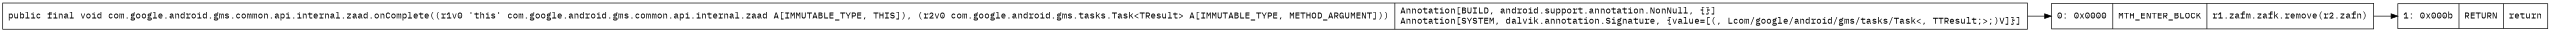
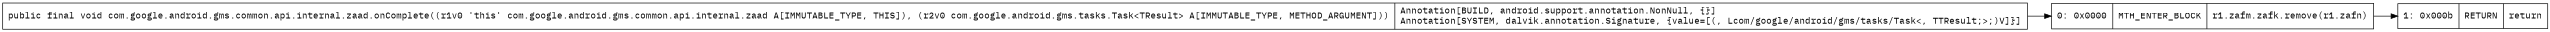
node "0: 0x0000": text "r1.zafm.zafk.remove(r2.zafn)" -> "r1.zafm.zafk.remove(r1.zafn)"
